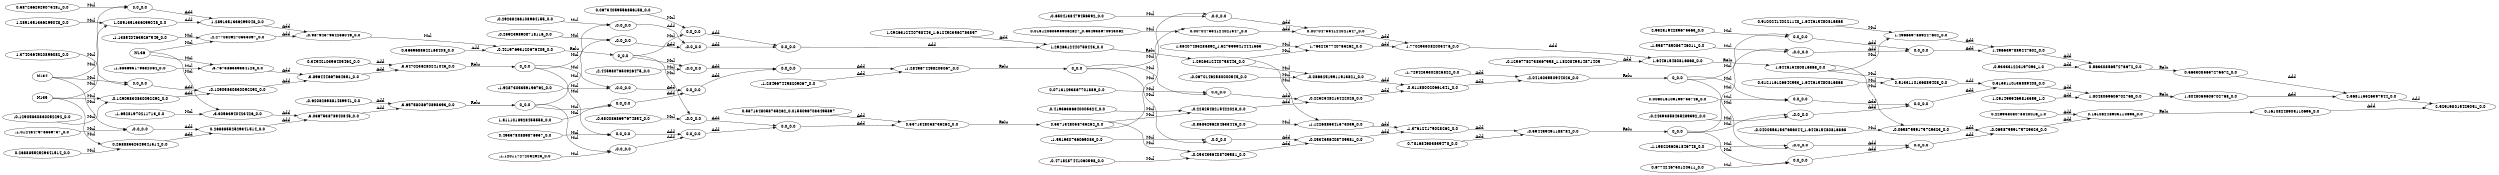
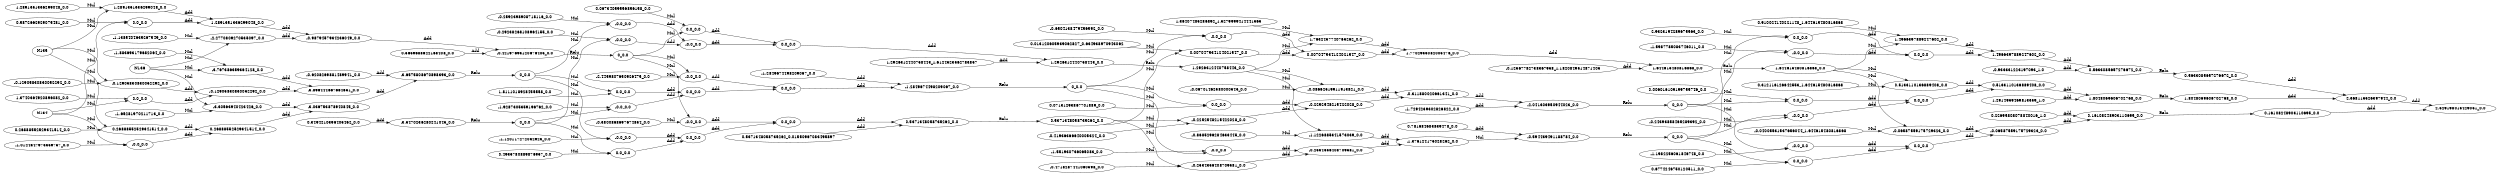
edge "-0.9879457934236049_0.0" -> "-0.42197693120676405_0.0": label "Mul" -> "Add"
edge "-3.896444667664651_0.0" -> "-3.5470236280241045_0.0": removed, label "Add"
edge "-1.376124175028262_0.0" -> "-0.594439491188784_0.0": label "Add" -> "Mul"
